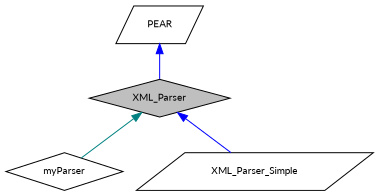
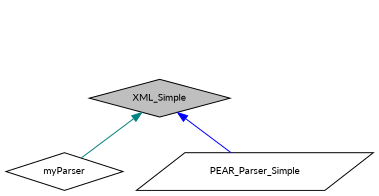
node "PEAR": removed
node "XML_Parser": label "XML_Parser" -> "XML_Simple"
node "XML_Parser_Simple": label "XML_Parser_Simple" -> "PEAR_Parser_Simple"
